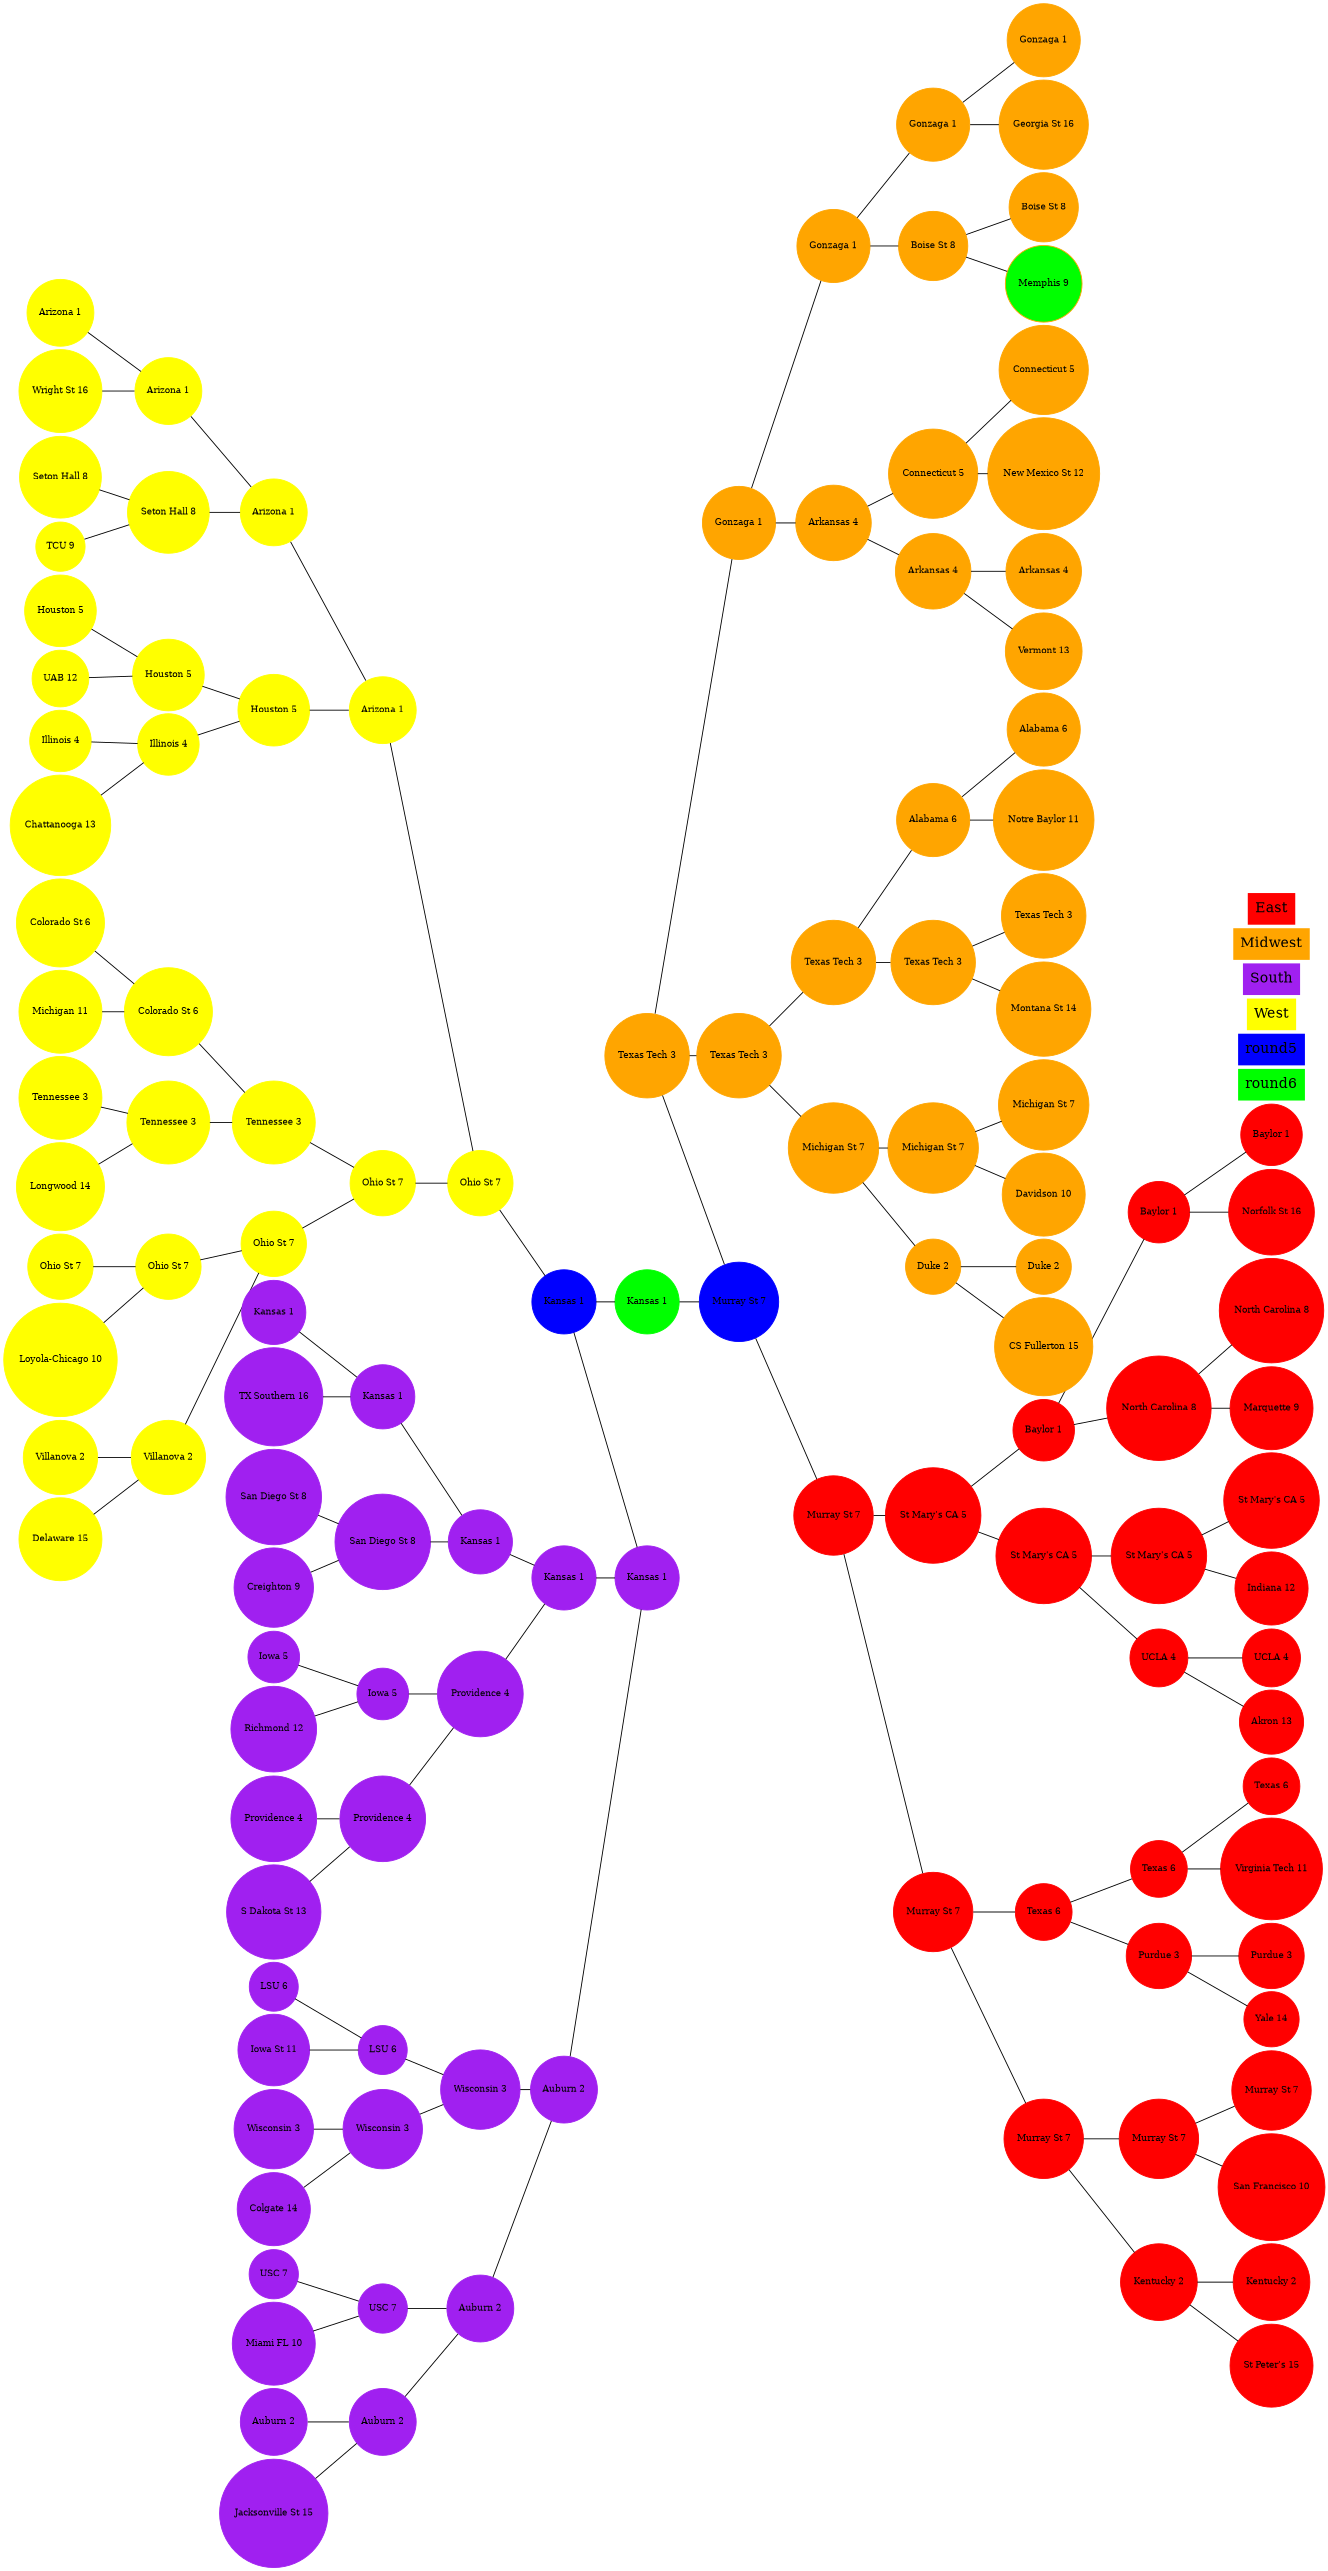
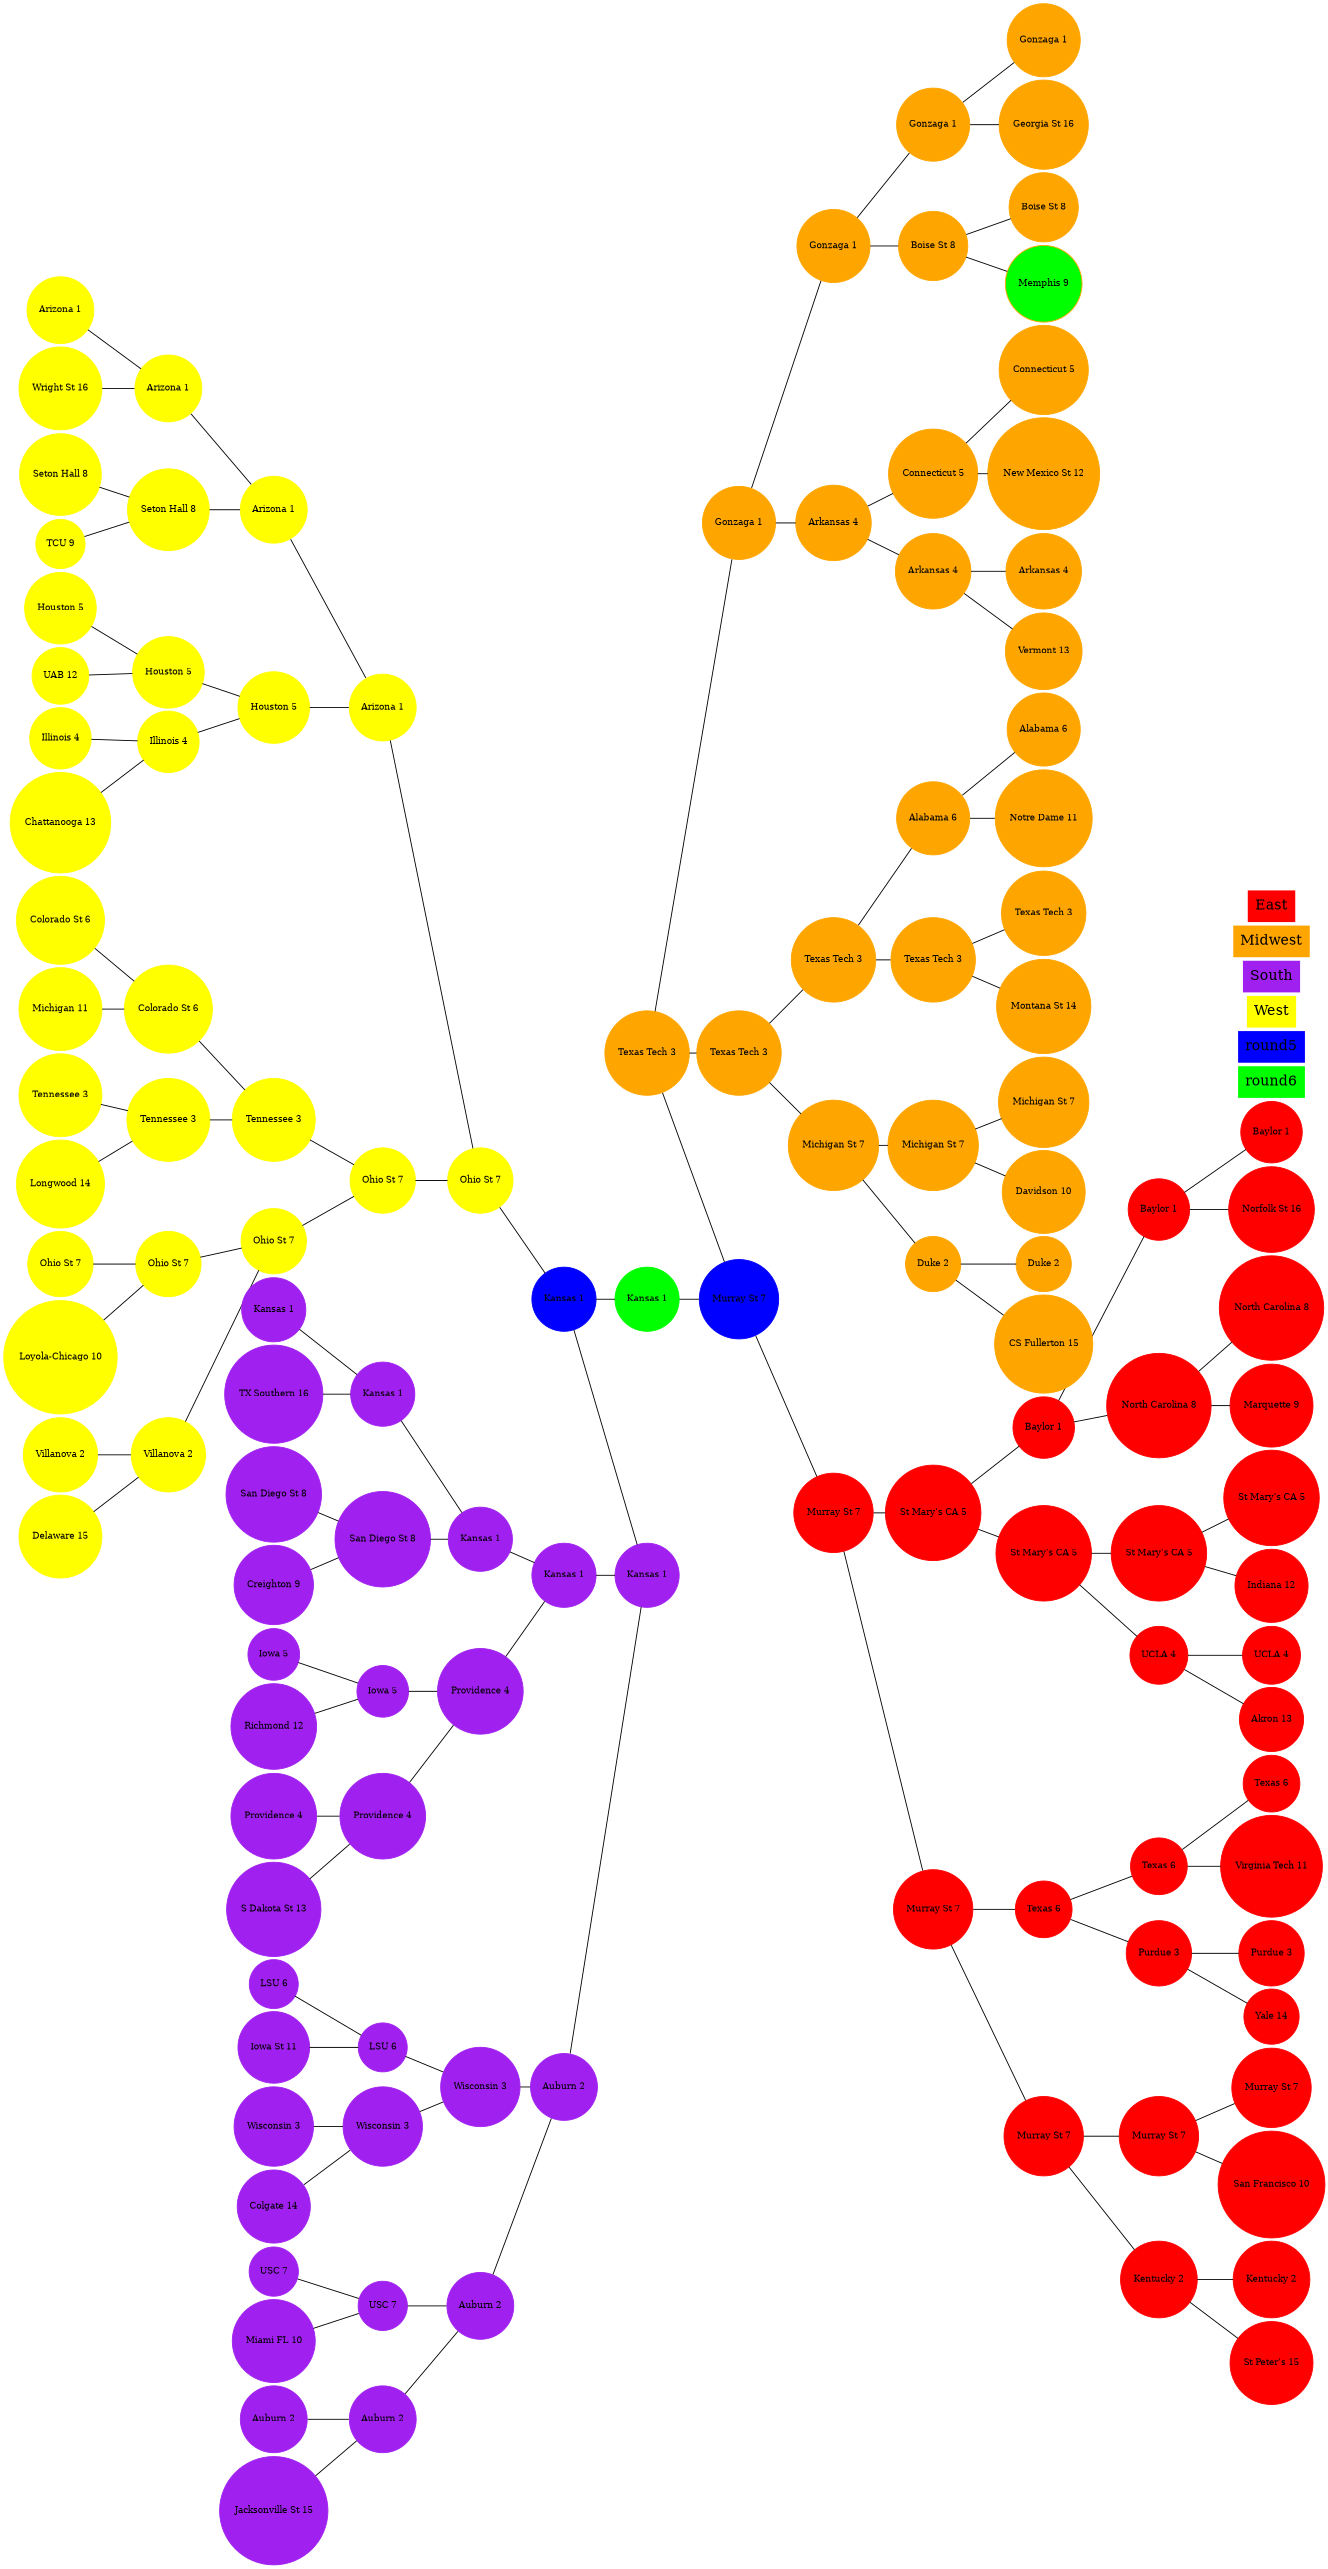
node "Notre Baylor 11": label "Notre Baylor 11" -> "Notre Dame 11"
